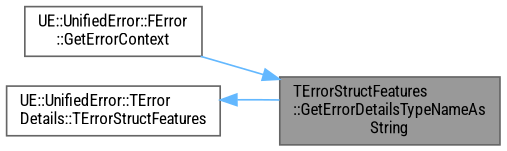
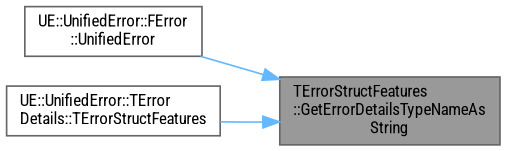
node "UE::UnifiedError::FError ::GetErrorContext": label "UE::UnifiedError::FError ::GetErrorContext" -> "UE::UnifiedError::FError ::UnifiedError"
edge "TErrorStructFeatures ::GetErrorDetailsTypeNameAs String" -> "UE::UnifiedError::TError Details::TErrorStructFeatures": reversed
